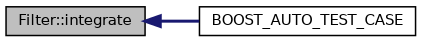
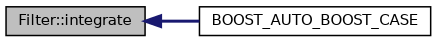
node "BOOST_AUTO_TEST_CASE": label "BOOST_AUTO_TEST_CASE" -> "BOOST_AUTO_BOOST_CASE"
